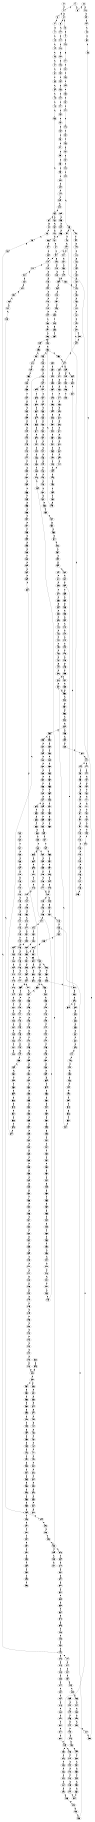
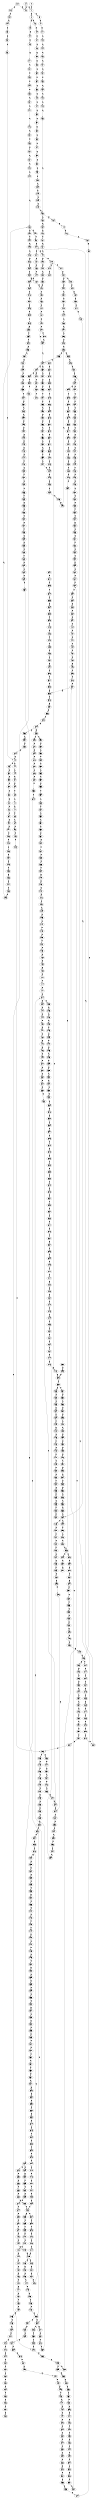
edge "S120" -> "S130": now "S121" -> "S130"
edge "S662" -> "S667": added, label "A"
edge "S374" -> "S389": added, label "A"
node "S214": added
